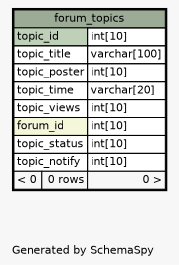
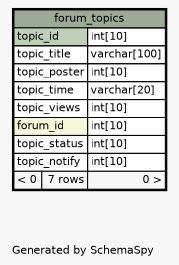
node "forum_topics": text "0 rows" -> "7 rows"
